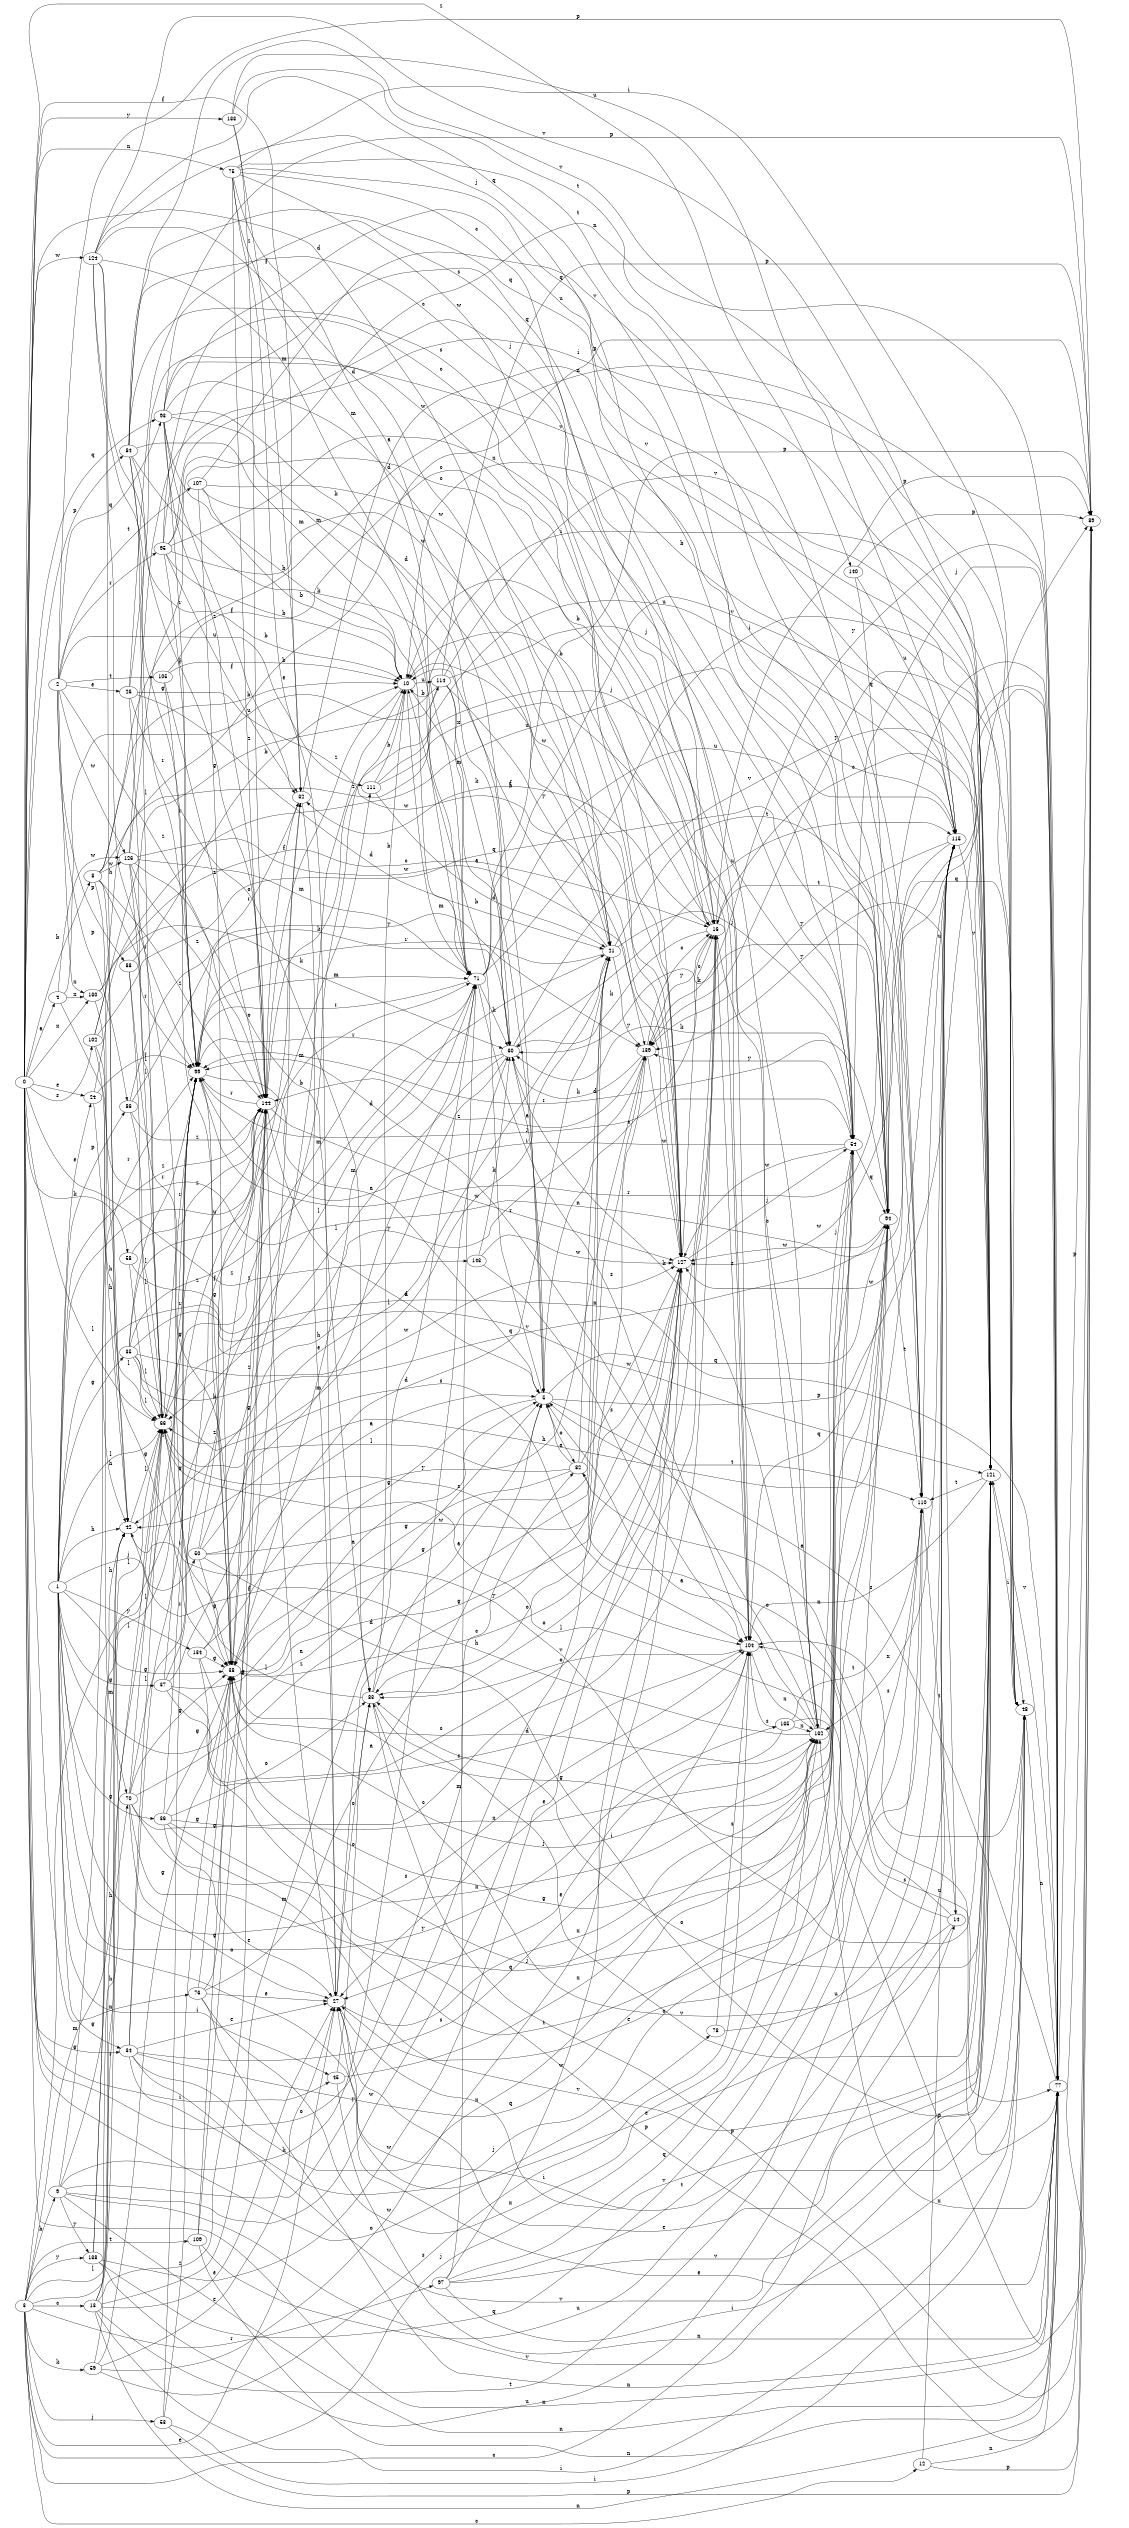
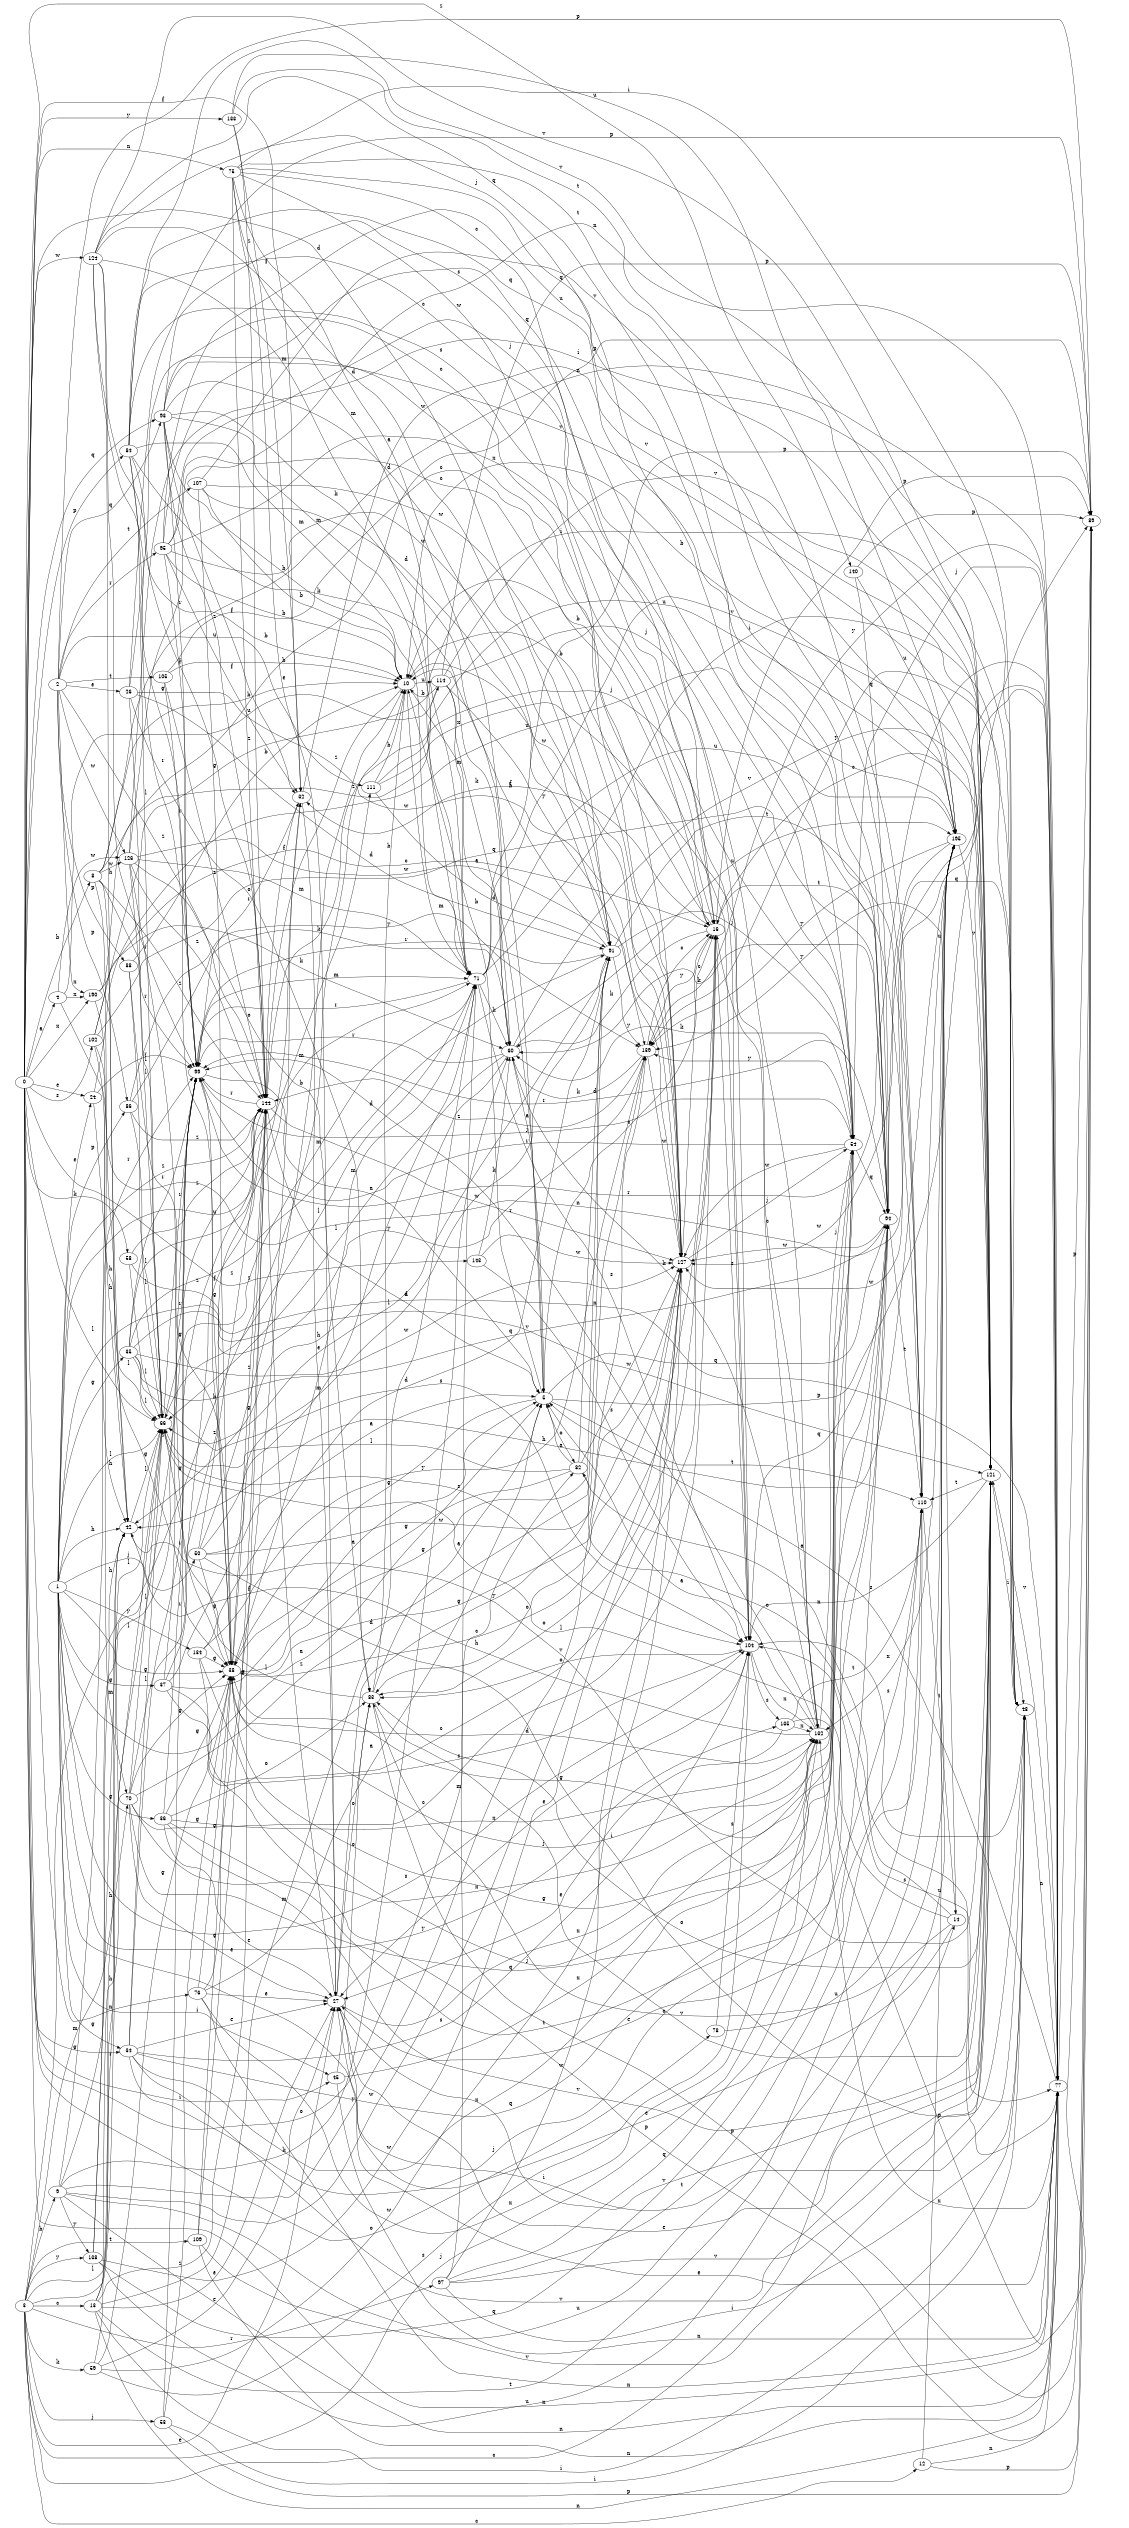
node "115": label "115" -> "195"
node "21": label "21" -> "91"
node "130": label "130" -> "190"
edge "135" -> "104": reversed
edge "70" -> "27": label "o" -> "e"
